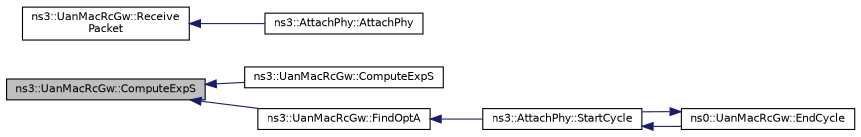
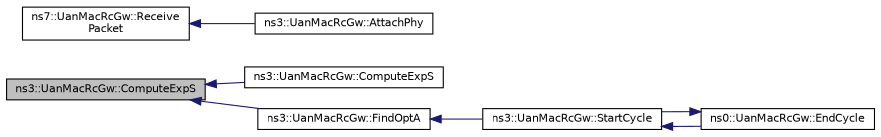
node "ns3::UanMacRcGw::Receive Packet": label "ns3::UanMacRcGw::Receive Packet" -> "ns7::UanMacRcGw::Receive Packet"
node "ns3::AttachPhy::AttachPhy": label "ns3::AttachPhy::AttachPhy" -> "ns3::UanMacRcGw::AttachPhy"
node "ns3::AttachPhy::StartCycle": label "ns3::AttachPhy::StartCycle" -> "ns3::UanMacRcGw::StartCycle"
